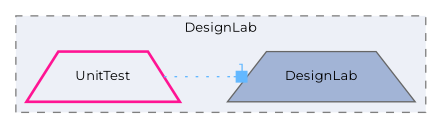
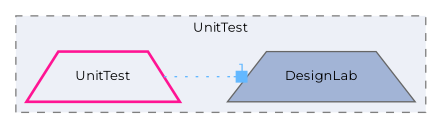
cluster "DesignLab": label "DesignLab" -> "UnitTest"
